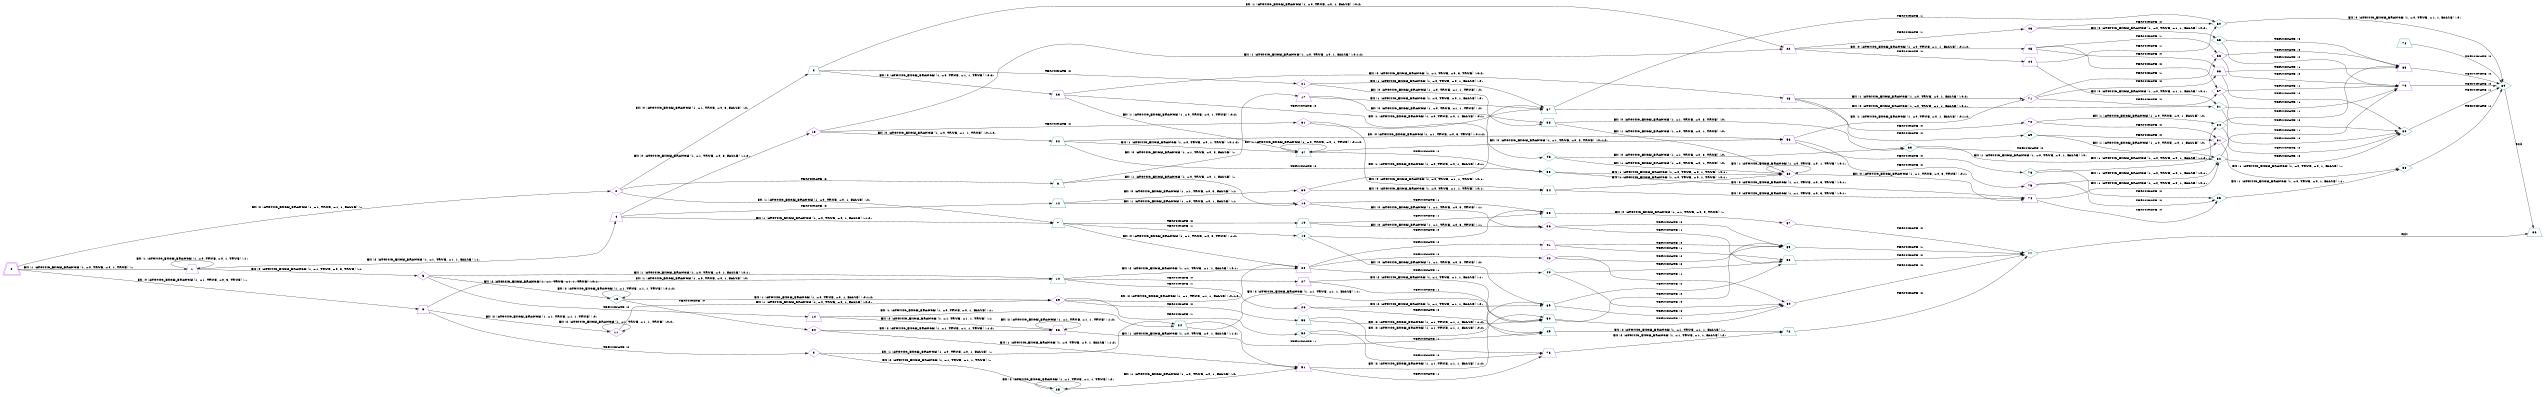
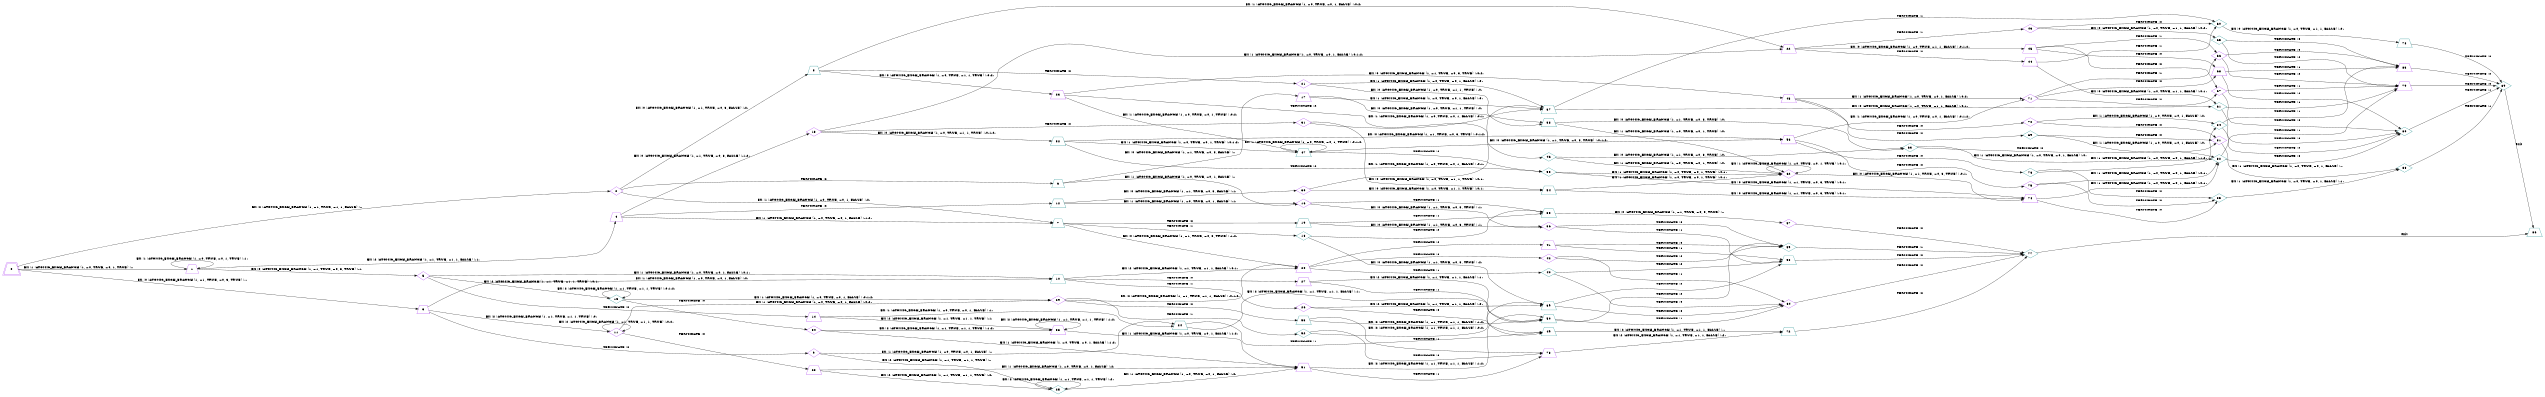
edge "60" -> "89": now "60" -> "78"
node "28": added
